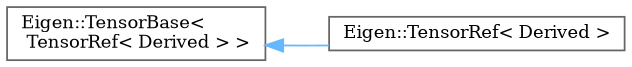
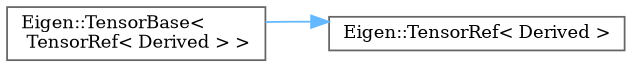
edge "Eigen::TensorRef< Derived >" -> "Eigen::TensorBase< TensorRef< Derived > >": reversed
